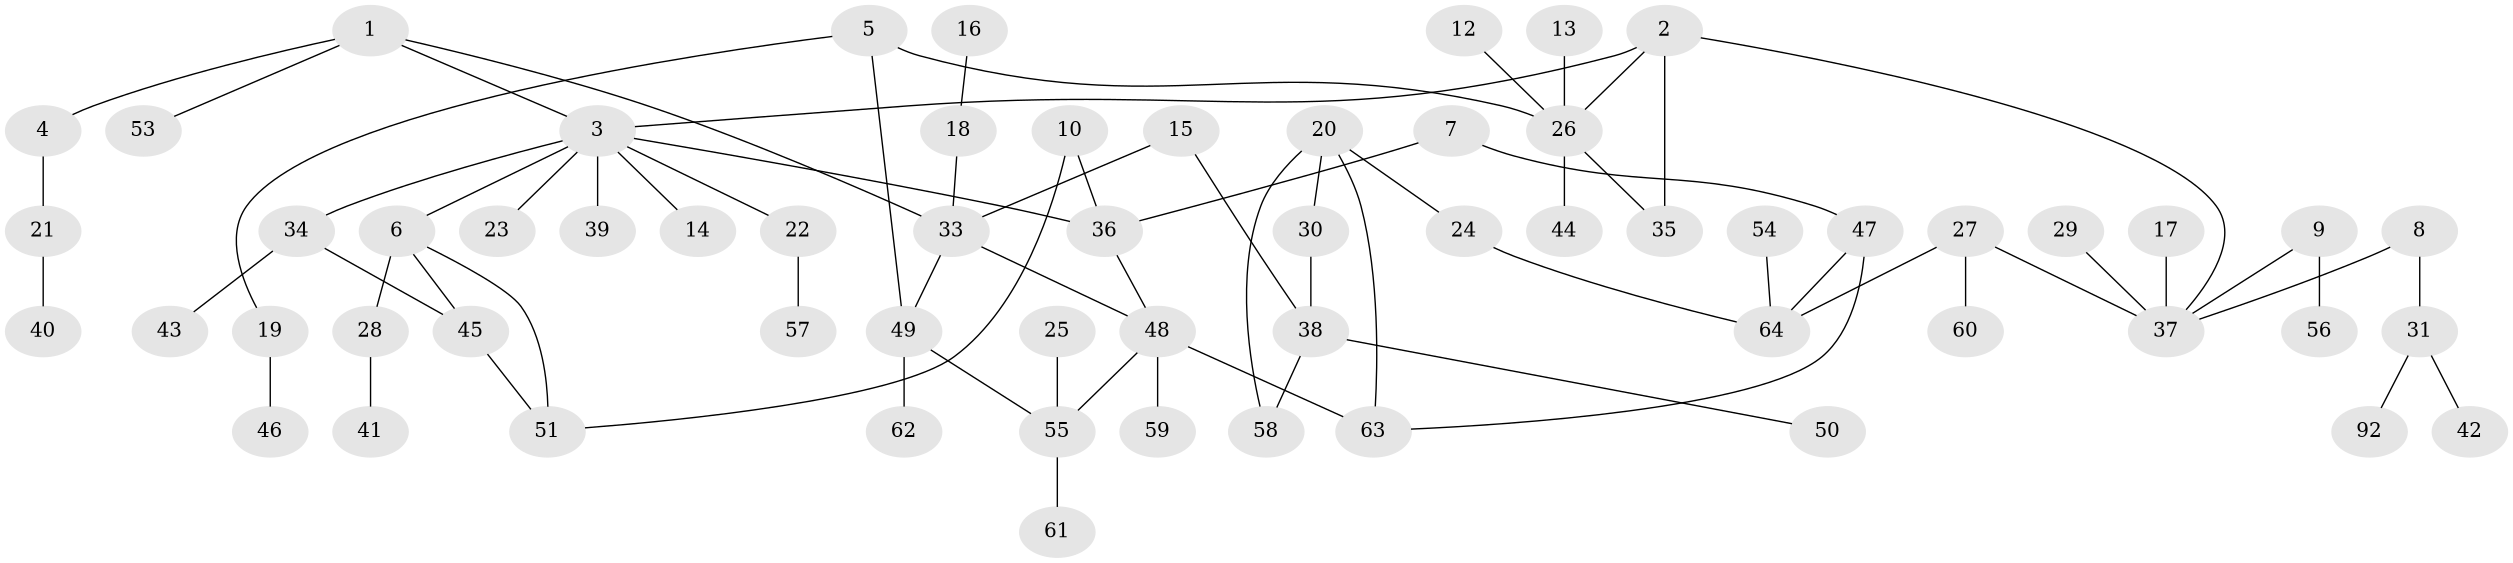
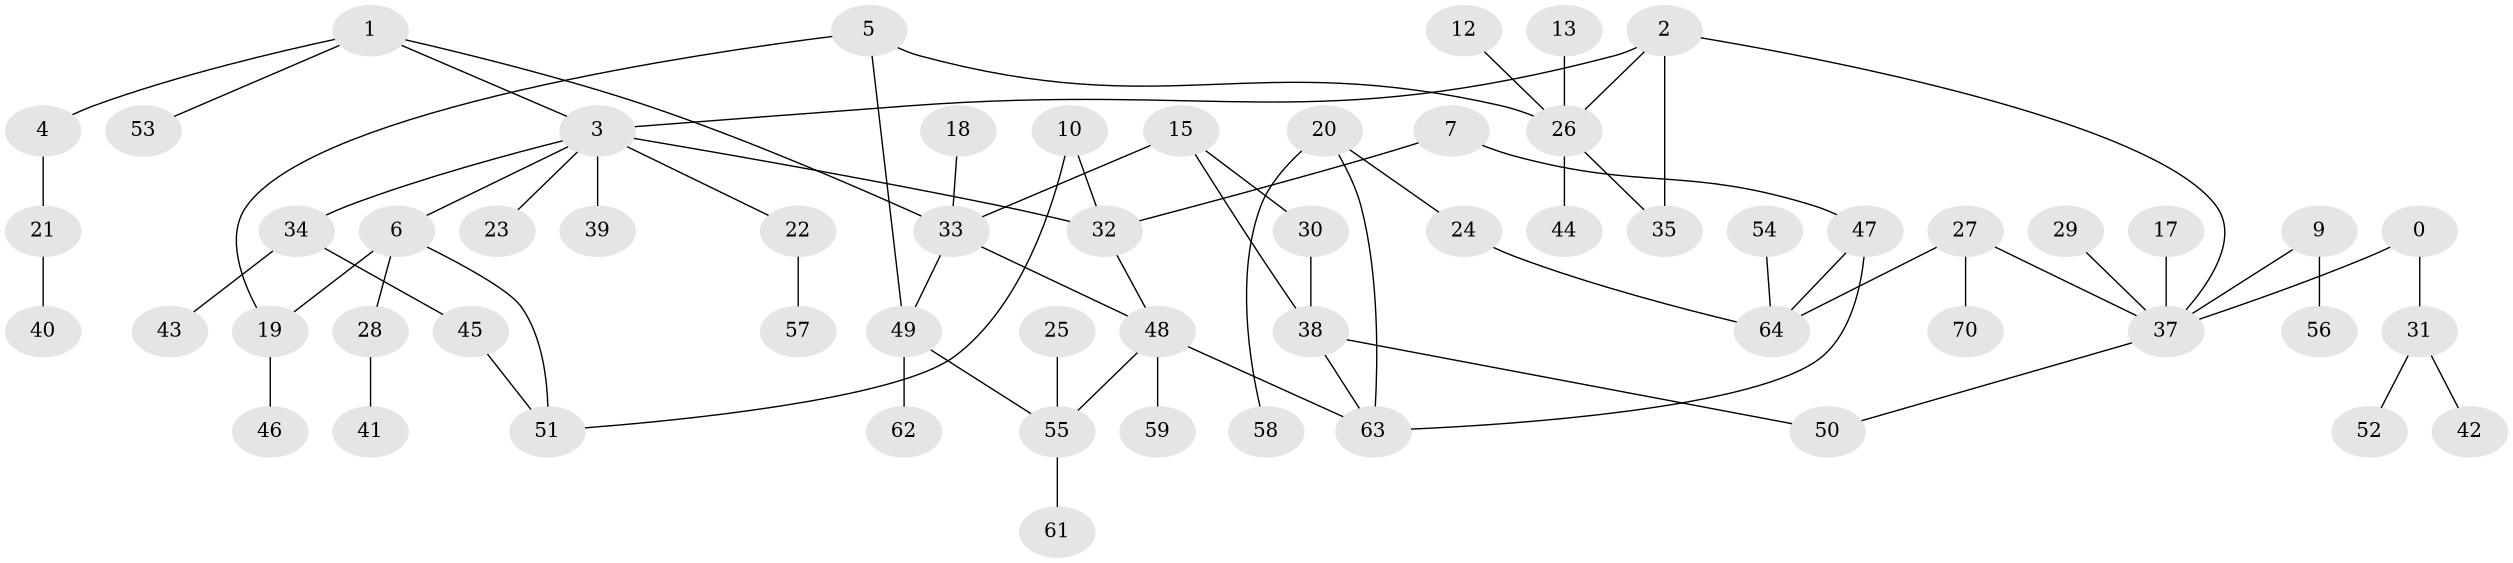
node "16": removed
edge "20" -- "30": now "15" -- "30"
node "14": removed
node "36": label "36" -> "32"
node "8": label "8" -> "0"
edge "6" -- "45": now "6" -- "19"
node "60": label "60" -> "70"
edge "38" -- "58": now "38" -- "63"
edge "37" -- "50": added
node "92": label "92" -> "52"
